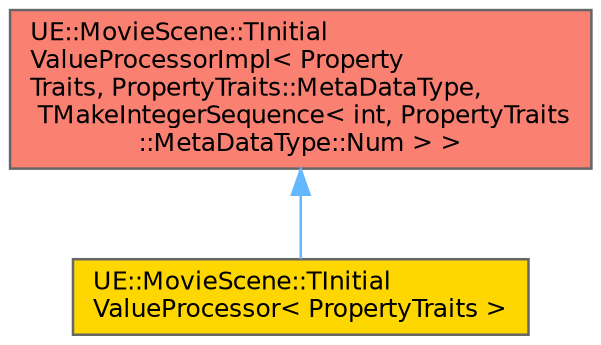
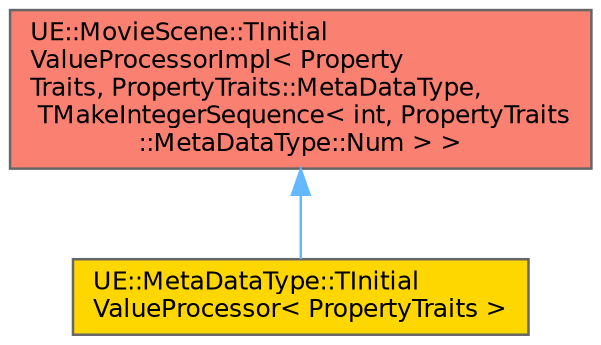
node "UE::MovieScene::TInitial ValueProcessor< PropertyTraits >": label "UE::MovieScene::TInitial ValueProcessor< PropertyTraits >" -> "UE::MetaDataType::TInitial ValueProcessor< PropertyTraits >"
